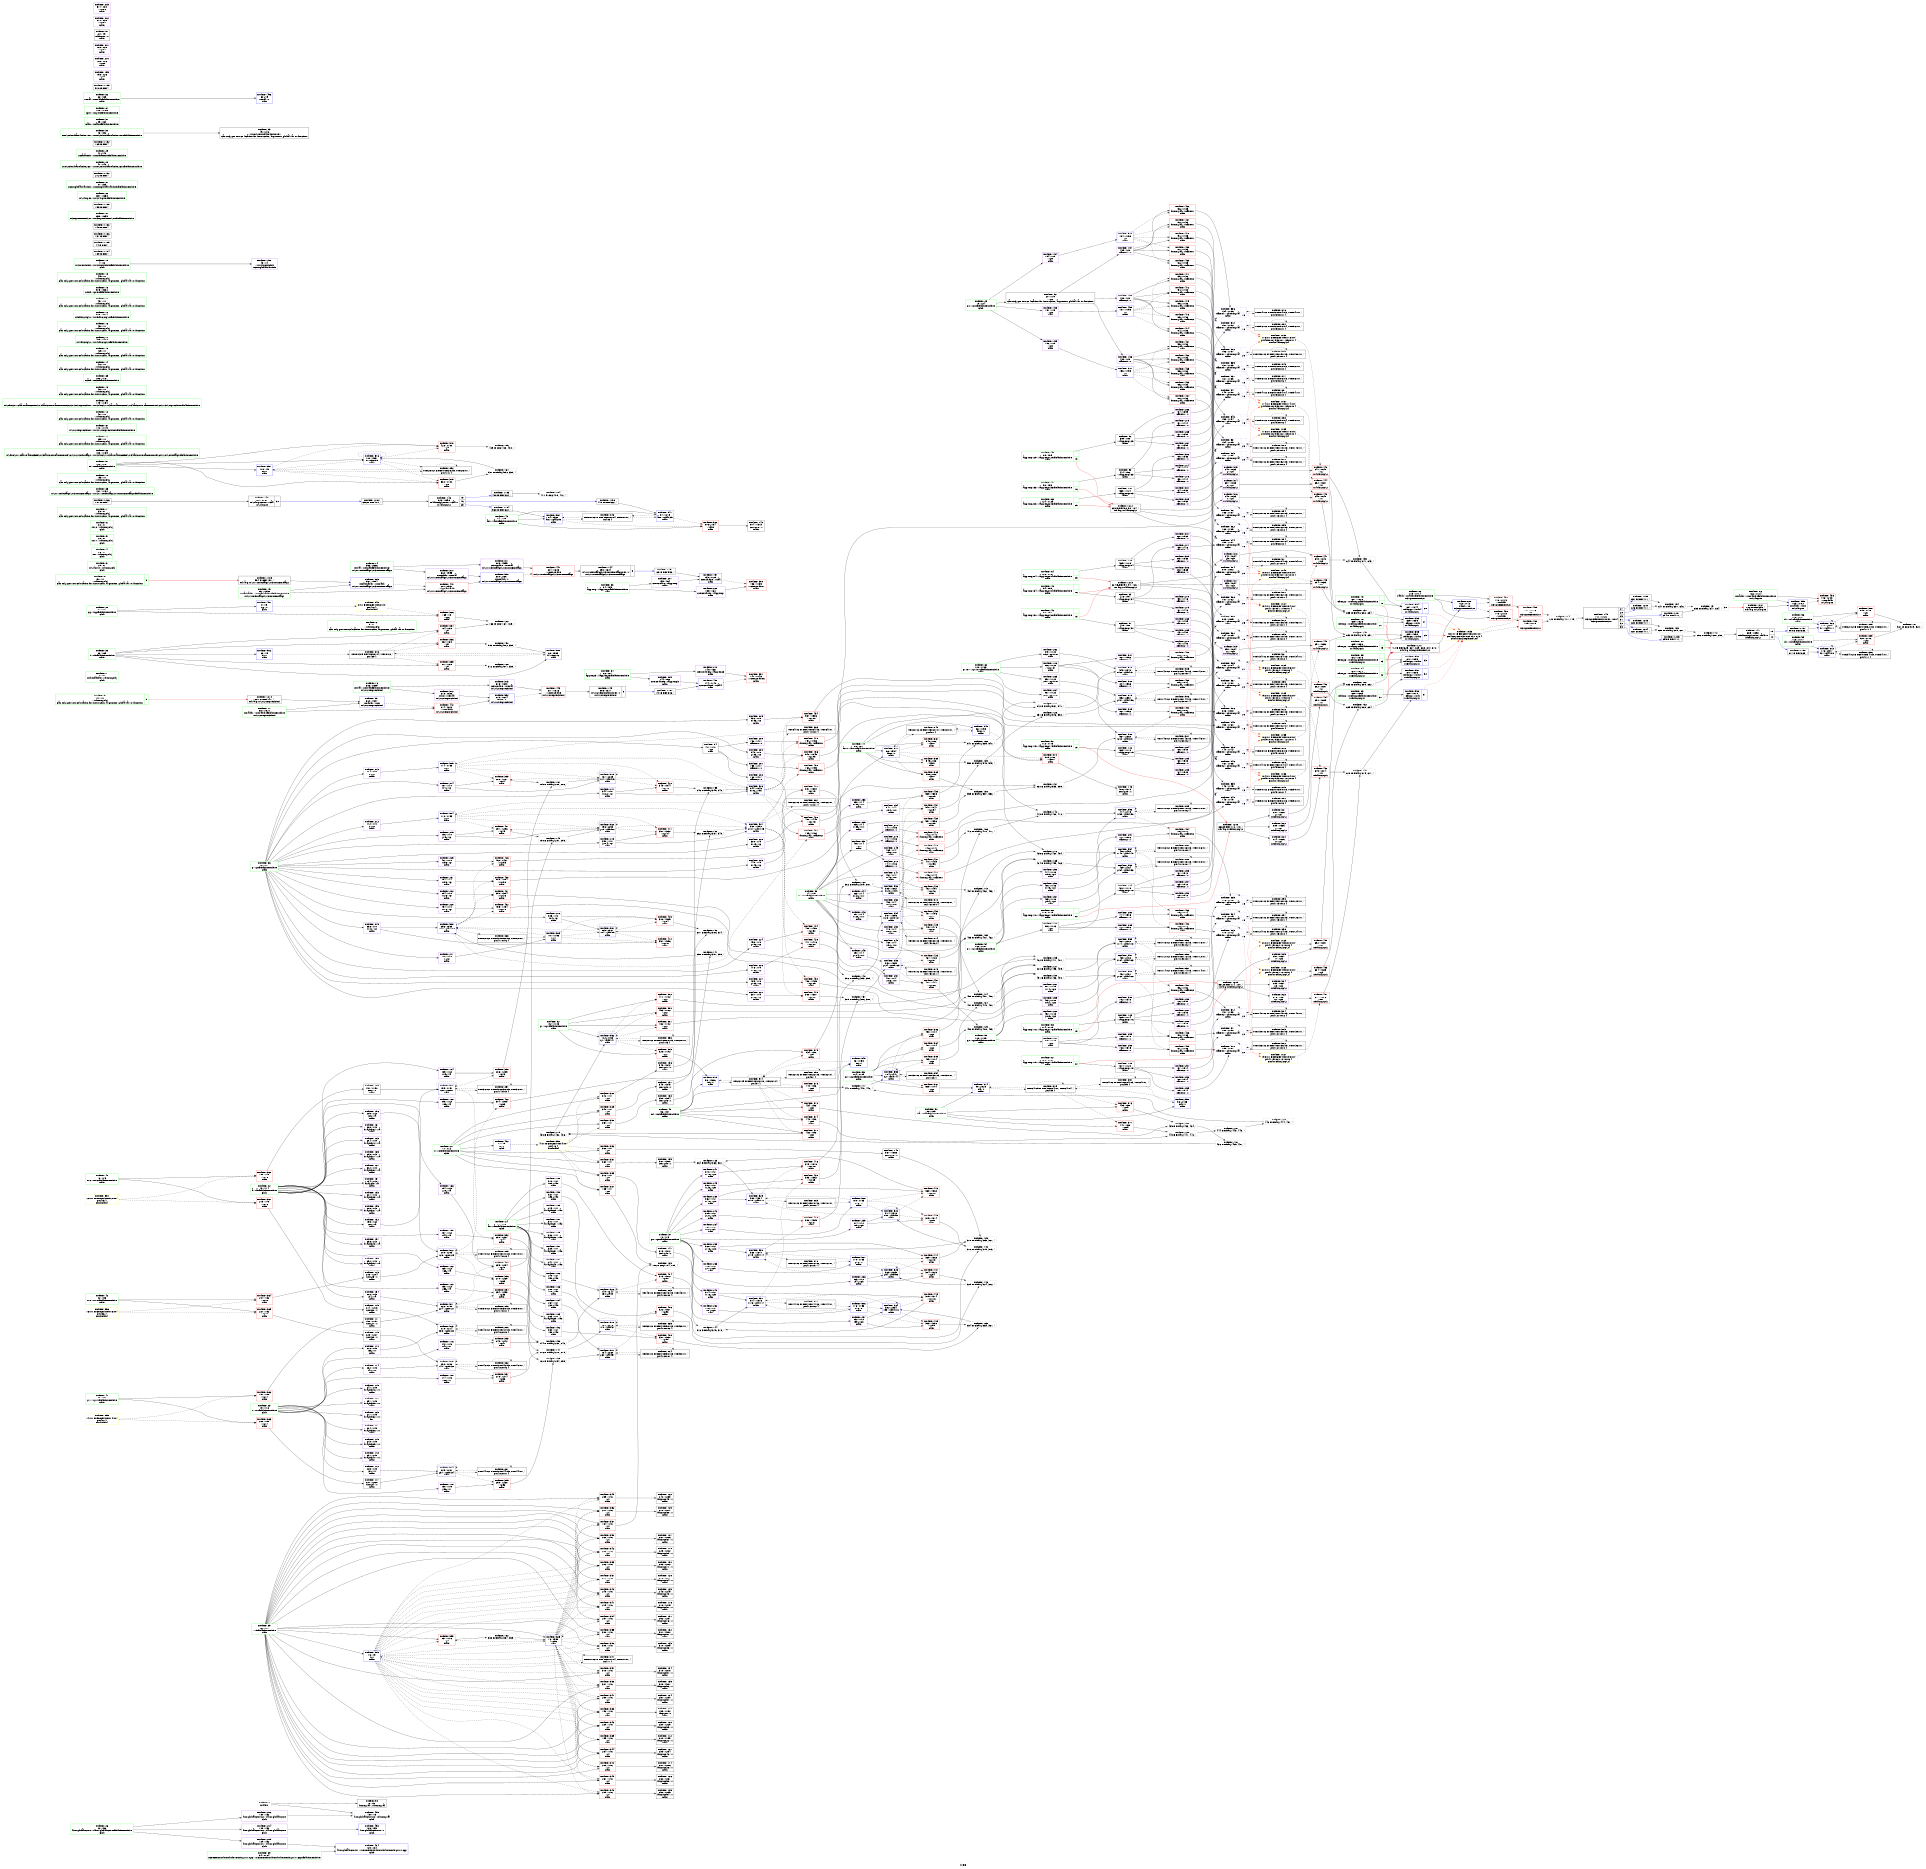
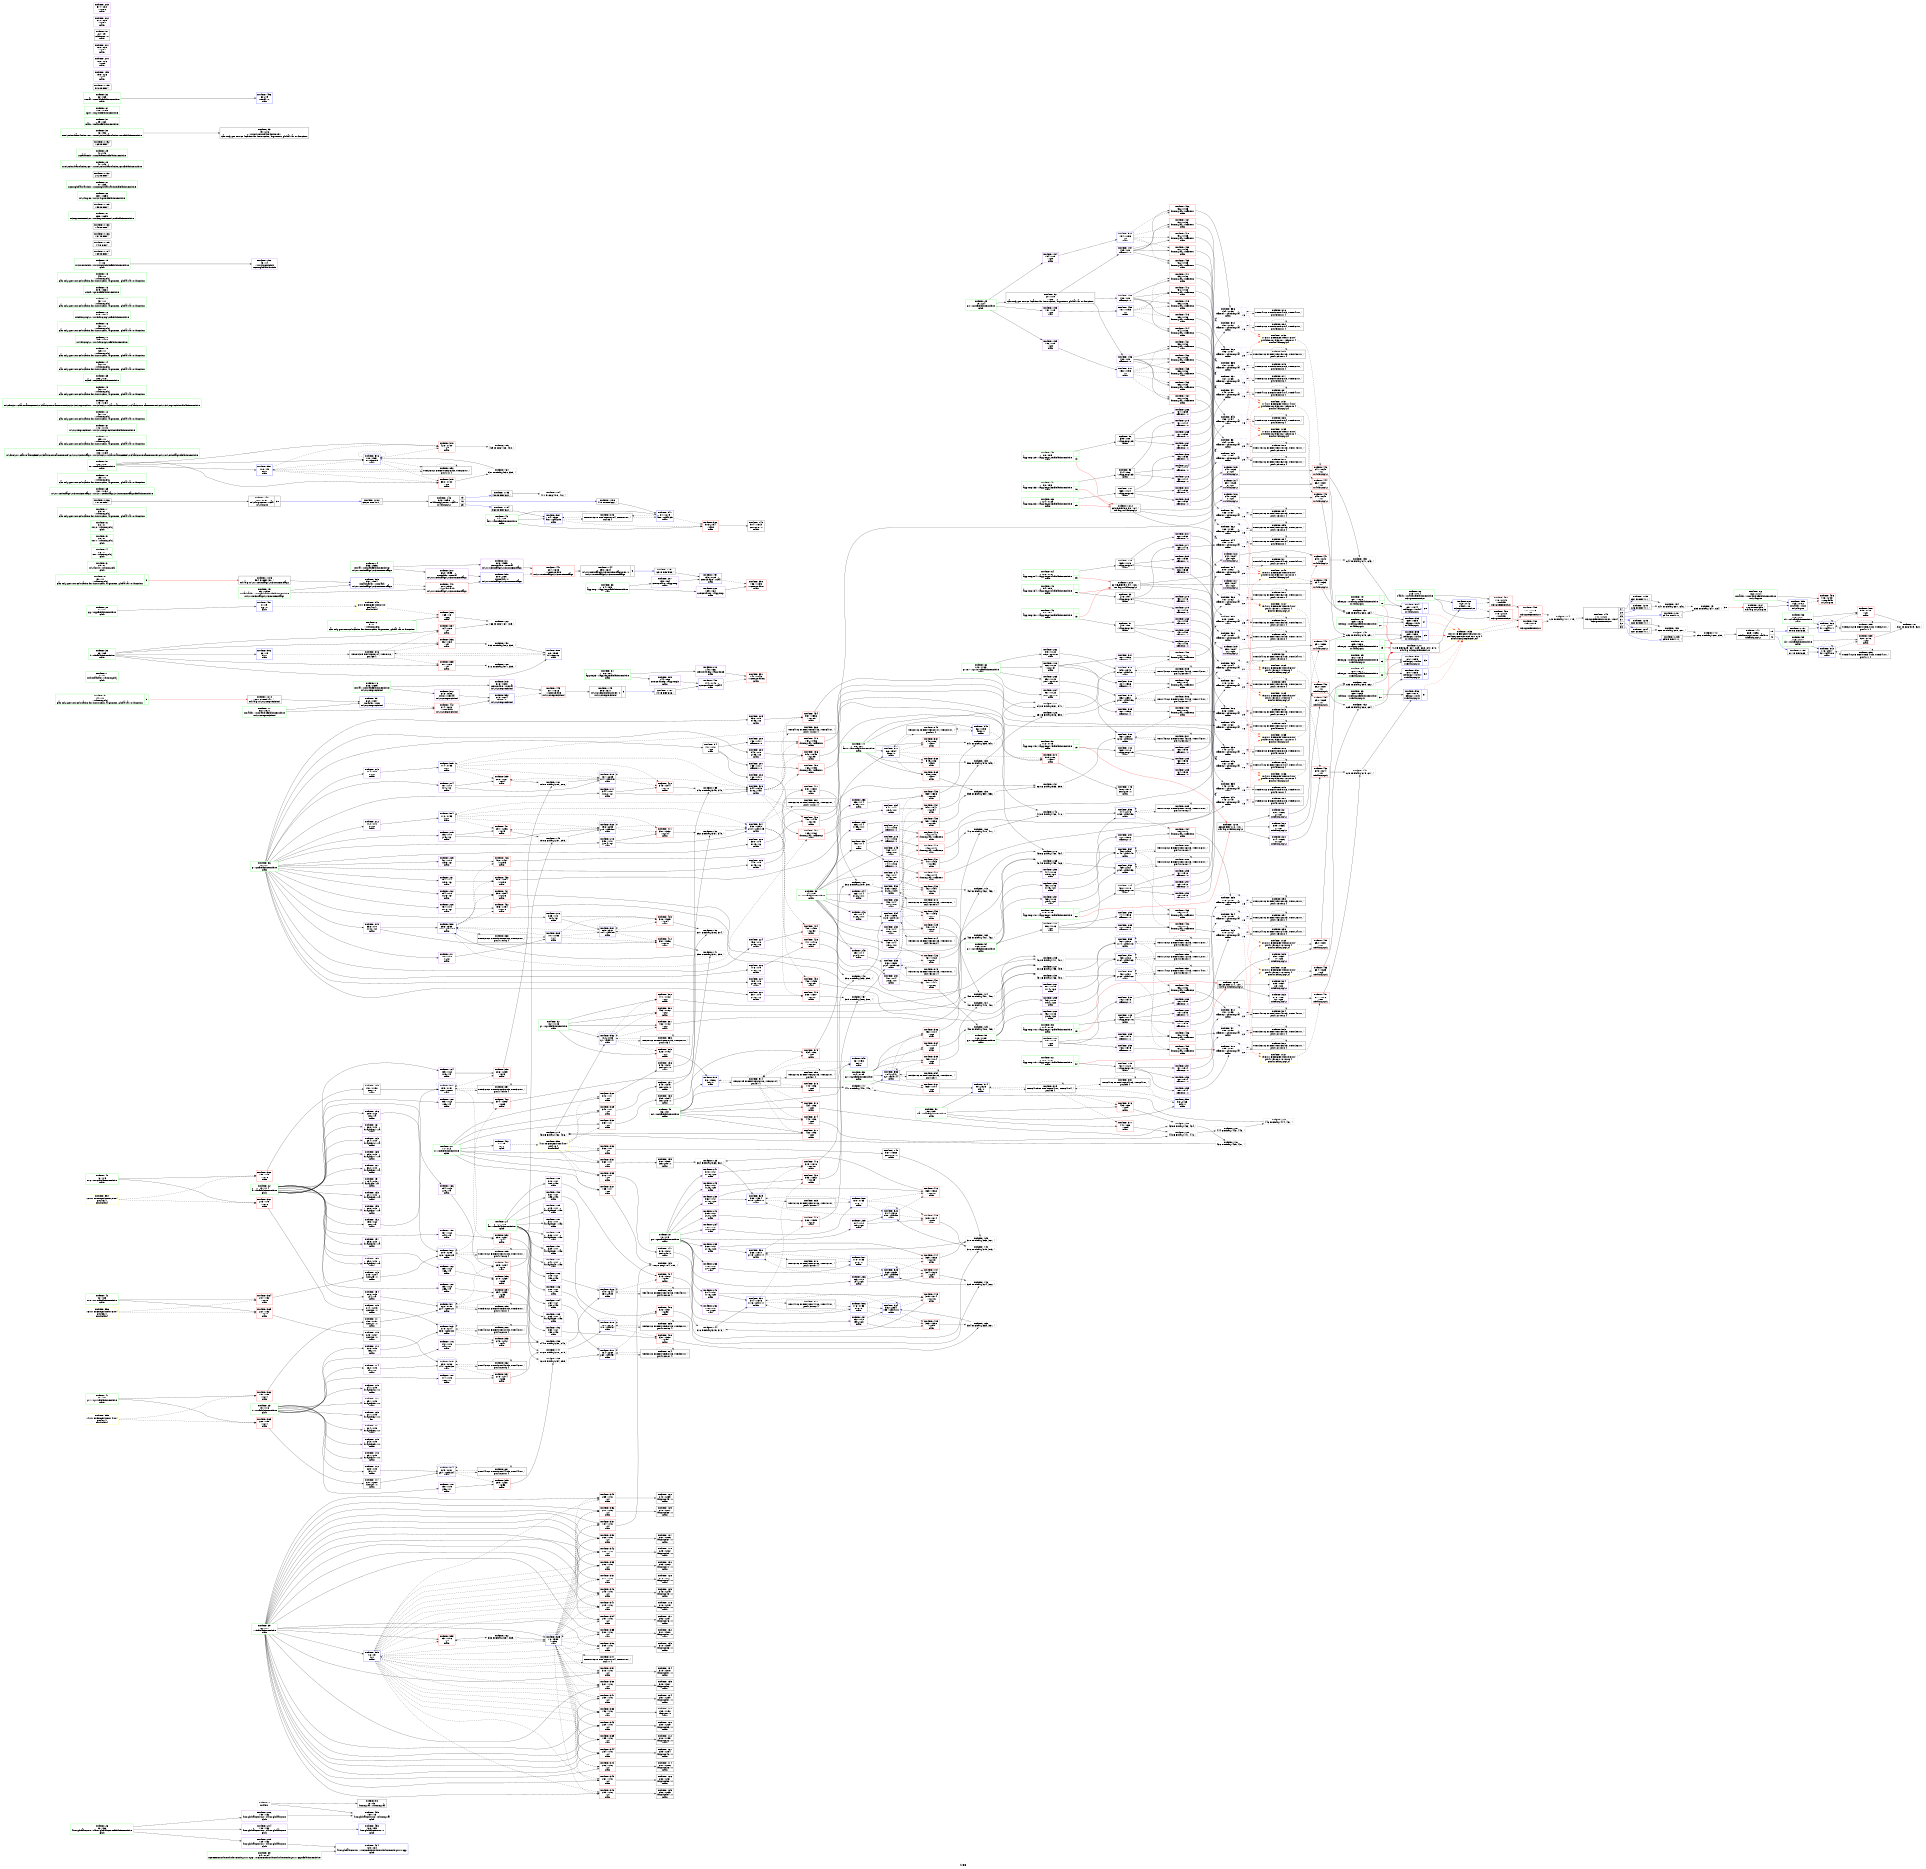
edge "NodeID: 20" -> "NodeID: 326": now "NodeID: 2" -> "NodeID: 326"
edge "NodeID: 412" -> "NodeID: 741": added
